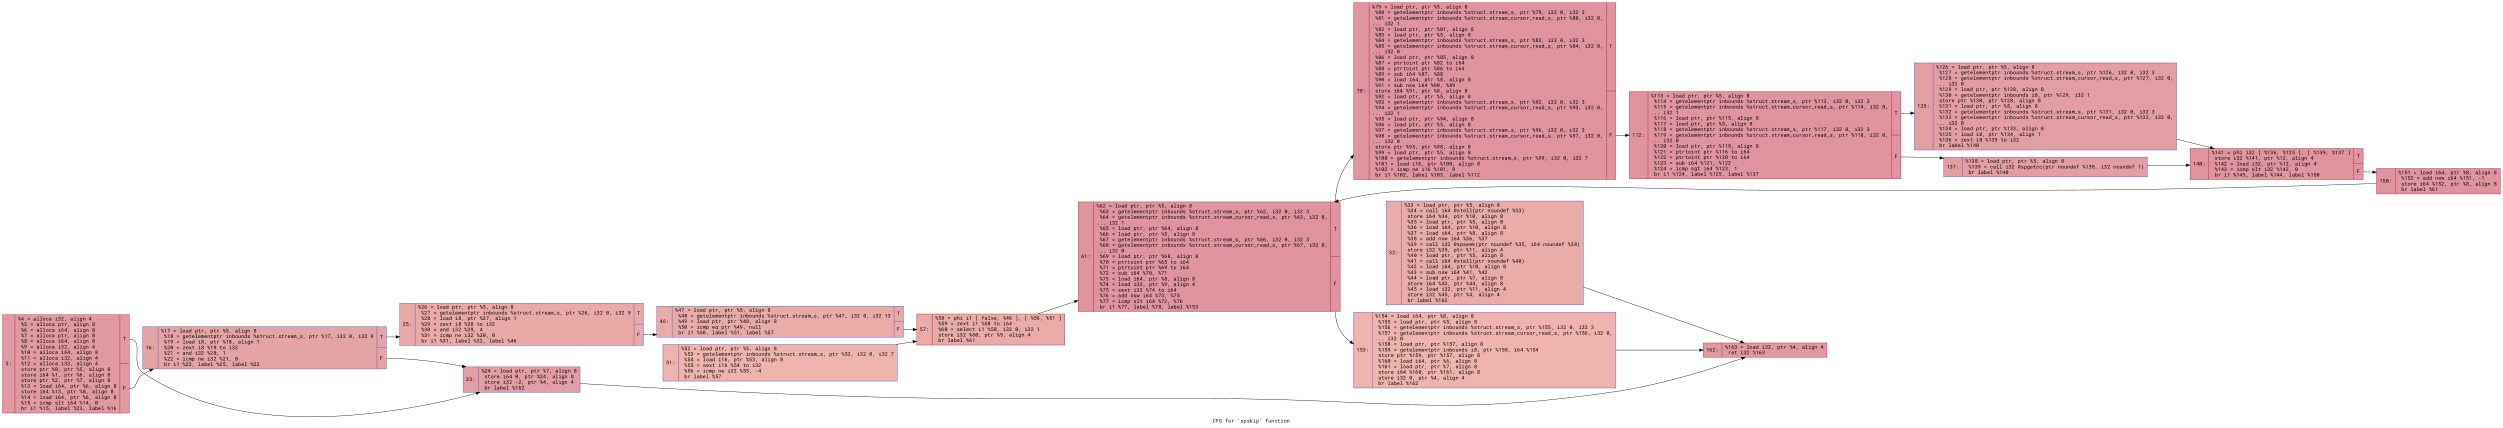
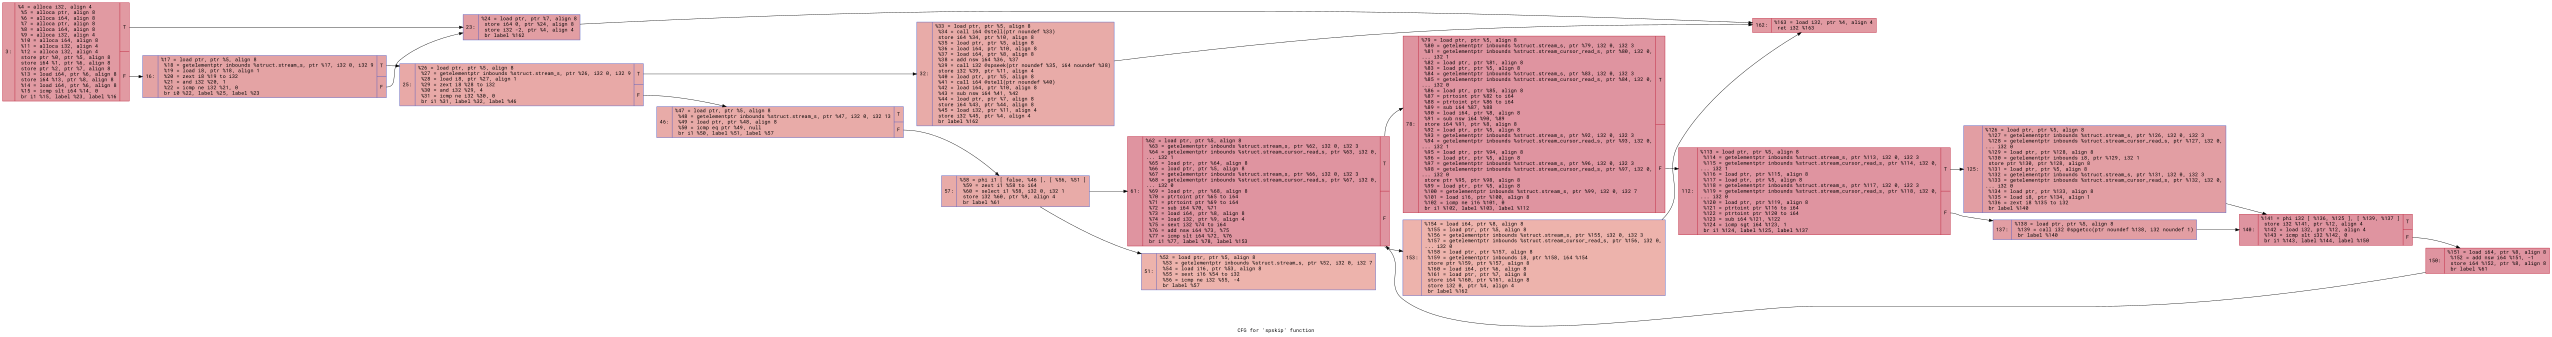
edge "25:" -> "32:": added
node "57:": color #b70d28ff -> #3d50c3ff
edge "51:" -> "57:": reversed
node "16:": text "br i1 %22, label %25, label %23" -> "br i0 %22, label %25, label %23"
